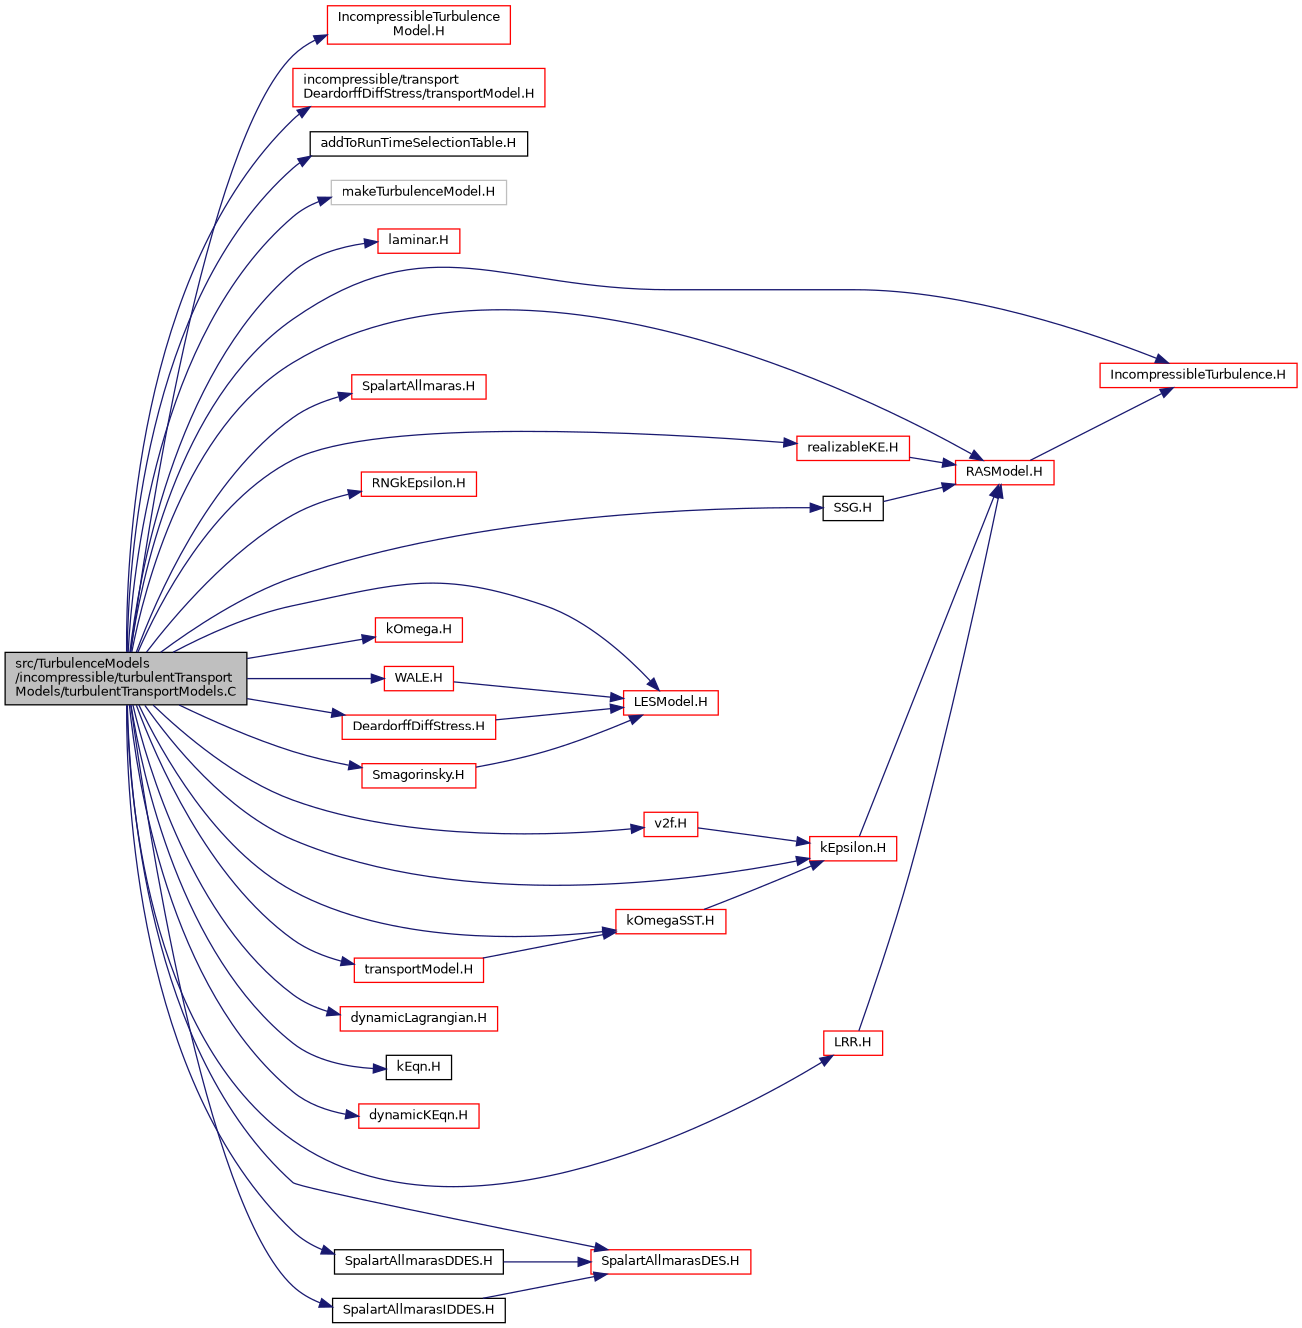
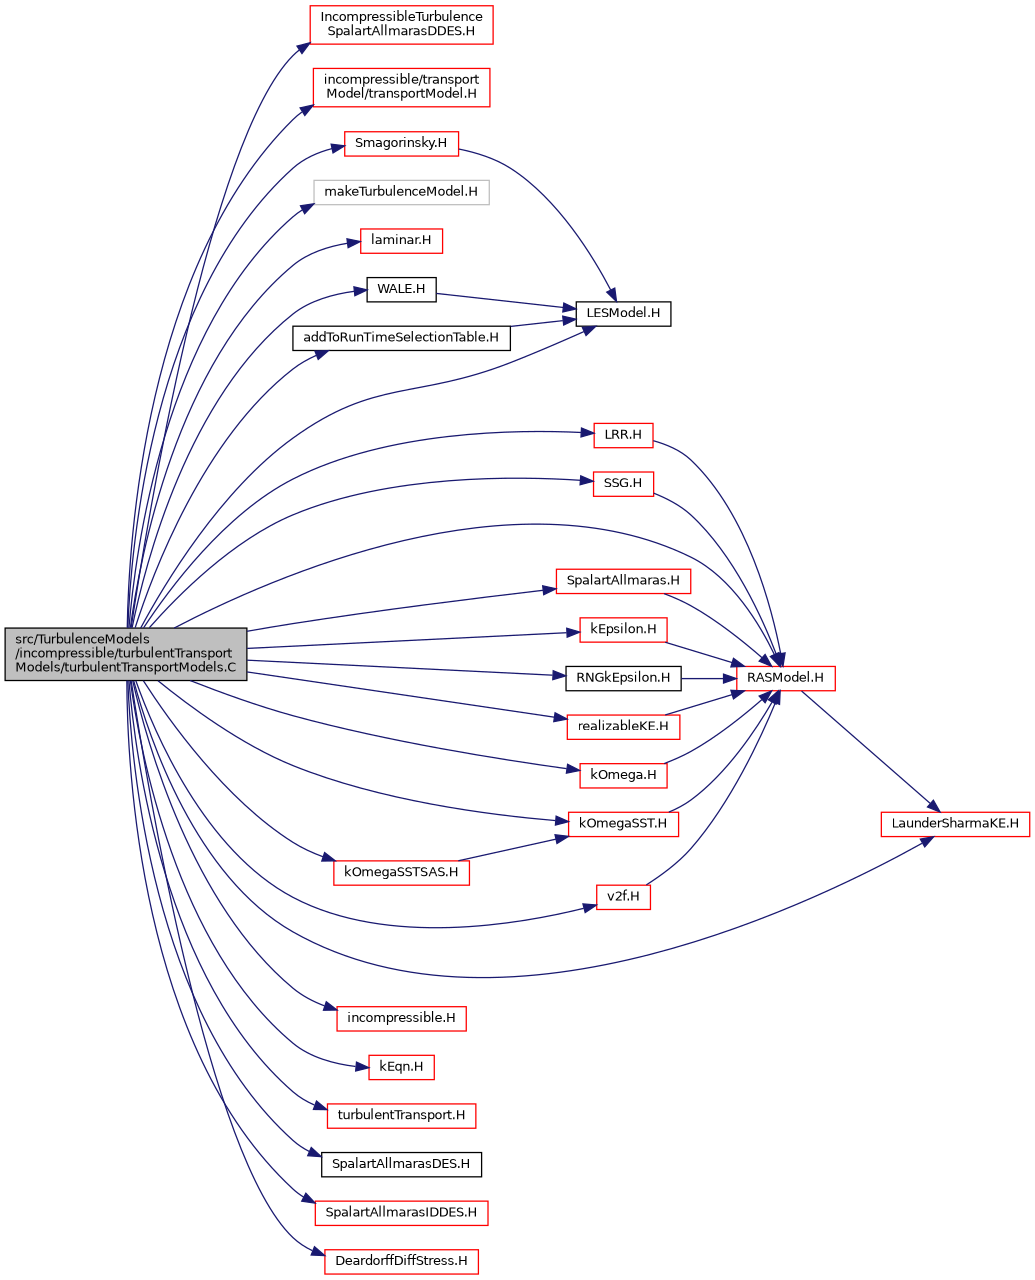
node "IncompressibleTurbulence Model.H": label "IncompressibleTurbulence Model.H" -> "IncompressibleTurbulence SpalartAllmarasDDES.H"
node "incompressible/transport DeardorffDiffStress/transportModel.H": label "incompressible/transport DeardorffDiffStress/transportModel.H" -> "incompressible/transport Model/transportModel.H"
node "IncompressibleTurbulence.H": label "IncompressibleTurbulence.H" -> "LaunderSharmaKE.H"
node "RNGkEpsilon.H": color red -> black
node "SSG.H": color black -> red
edge "SpalartAllmaras.H" -> "RASModel.H": added
node "WALE.H": color red -> black
edge "RNGkEpsilon.H" -> "RASModel.H": added
node "LESModel.H": color red -> black
edge "DeardorffDiffStress.H" -> "LESModel.H": now "addToRunTimeSelectionTable.H" -> "LESModel.H"
edge "kOmega.H" -> "RASModel.H": added
edge "v2f.H" -> "kEpsilon.H": now "v2f.H" -> "RASModel.H"
edge "kOmegaSST.H" -> "kEpsilon.H": now "kOmegaSST.H" -> "RASModel.H"
node "transportModel.H": label "transportModel.H" -> "kOmegaSSTSAS.H"
node "dynamicLagrangian.H": label "dynamicLagrangian.H" -> "incompressible.H"
node "kEqn.H": color black -> red
node "dynamicKEqn.H": label "dynamicKEqn.H" -> "turbulentTransport.H"
node "SpalartAllmarasDDES.H": removed
node "SpalartAllmarasDES.H": color red -> black
edge "SpalartAllmarasIDDES.H" -> "SpalartAllmarasDES.H": removed
node "SpalartAllmarasIDDES.H": color black -> red
